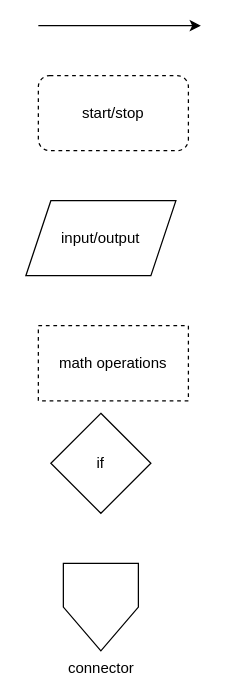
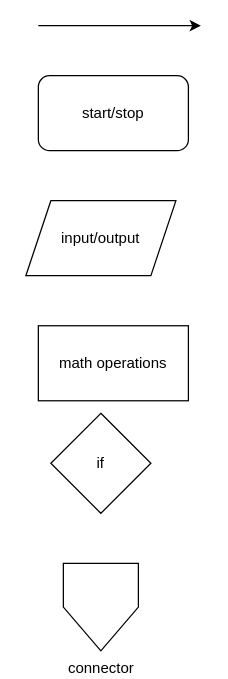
node "start/stop": style dashed -> solid
node "math operations": style dashed -> solid
